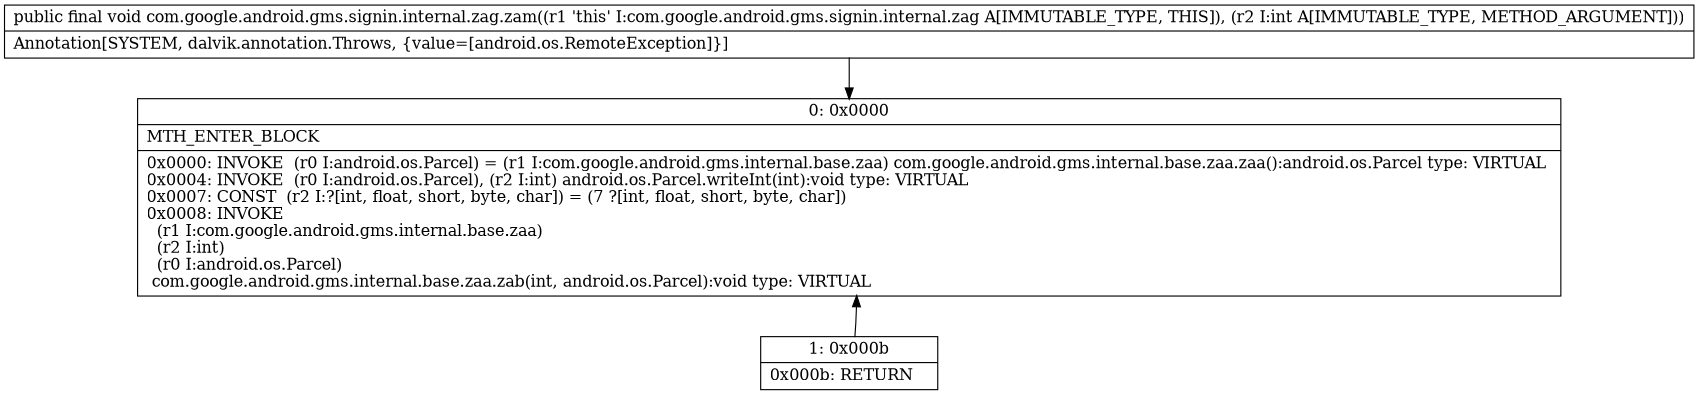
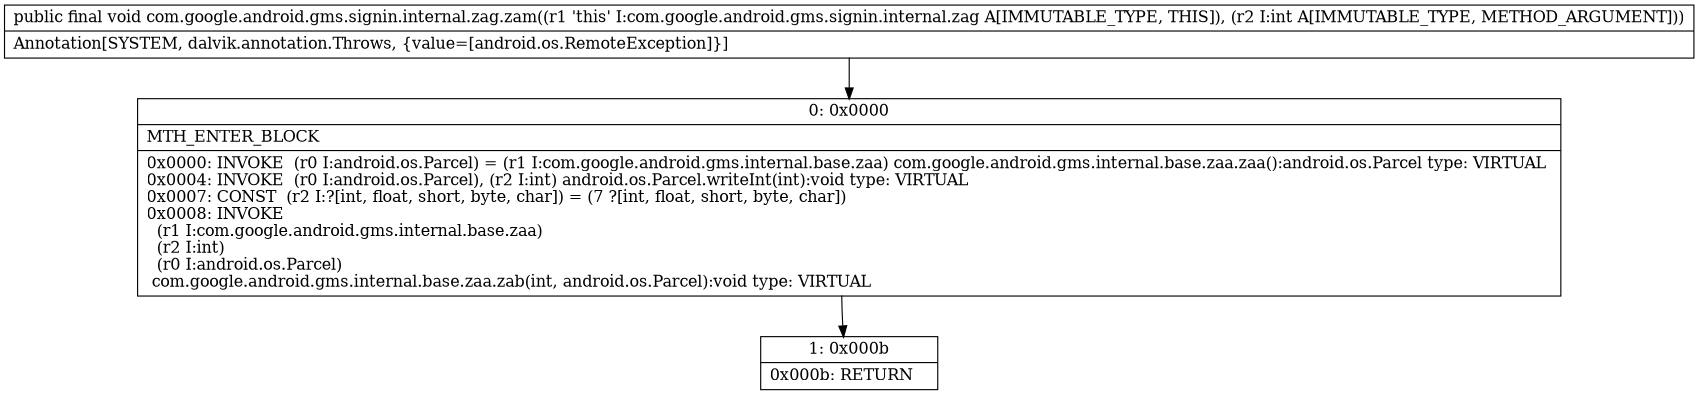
edge "1: 0x000b" -> "0: 0x0000": reversed
